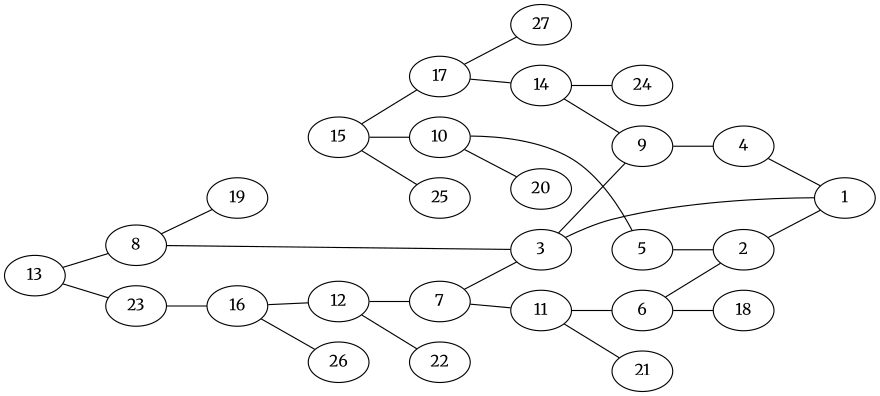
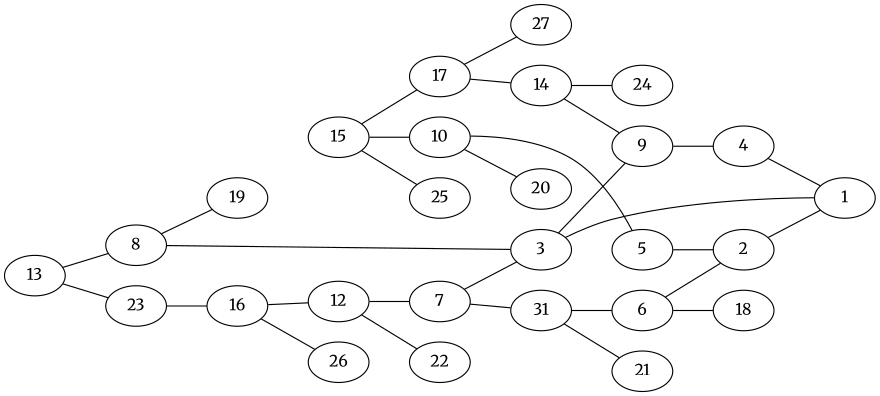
node "11": label "11" -> "31"
